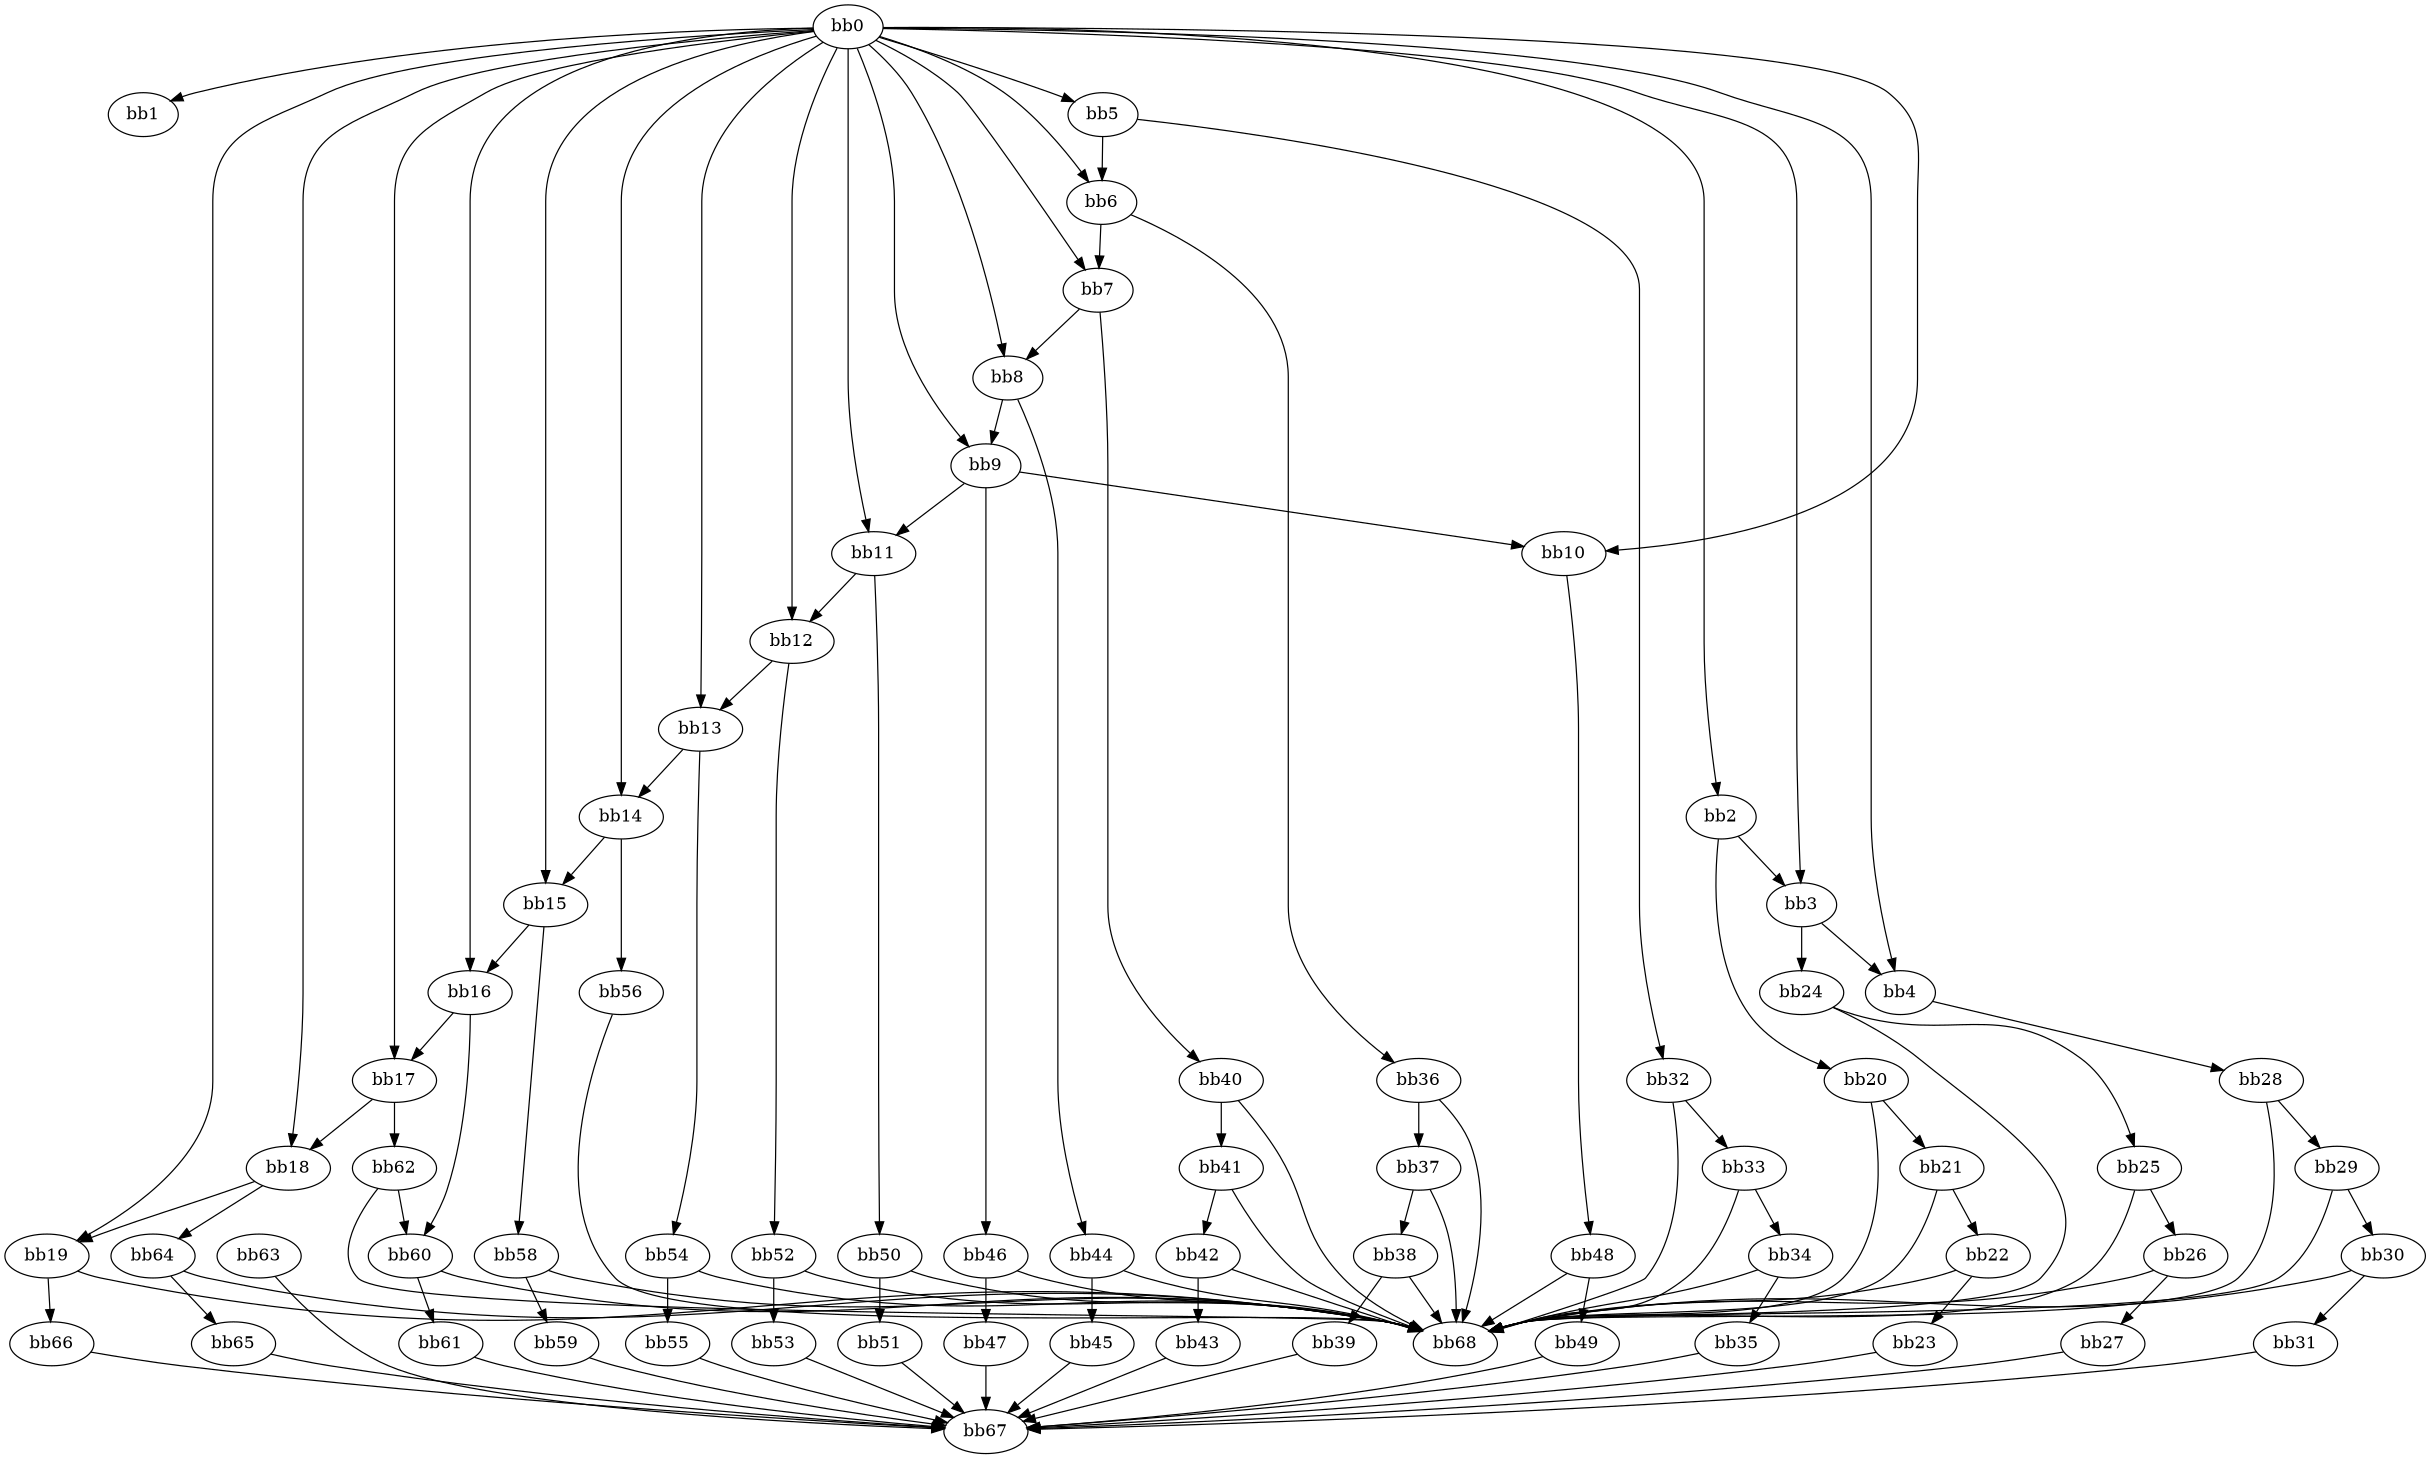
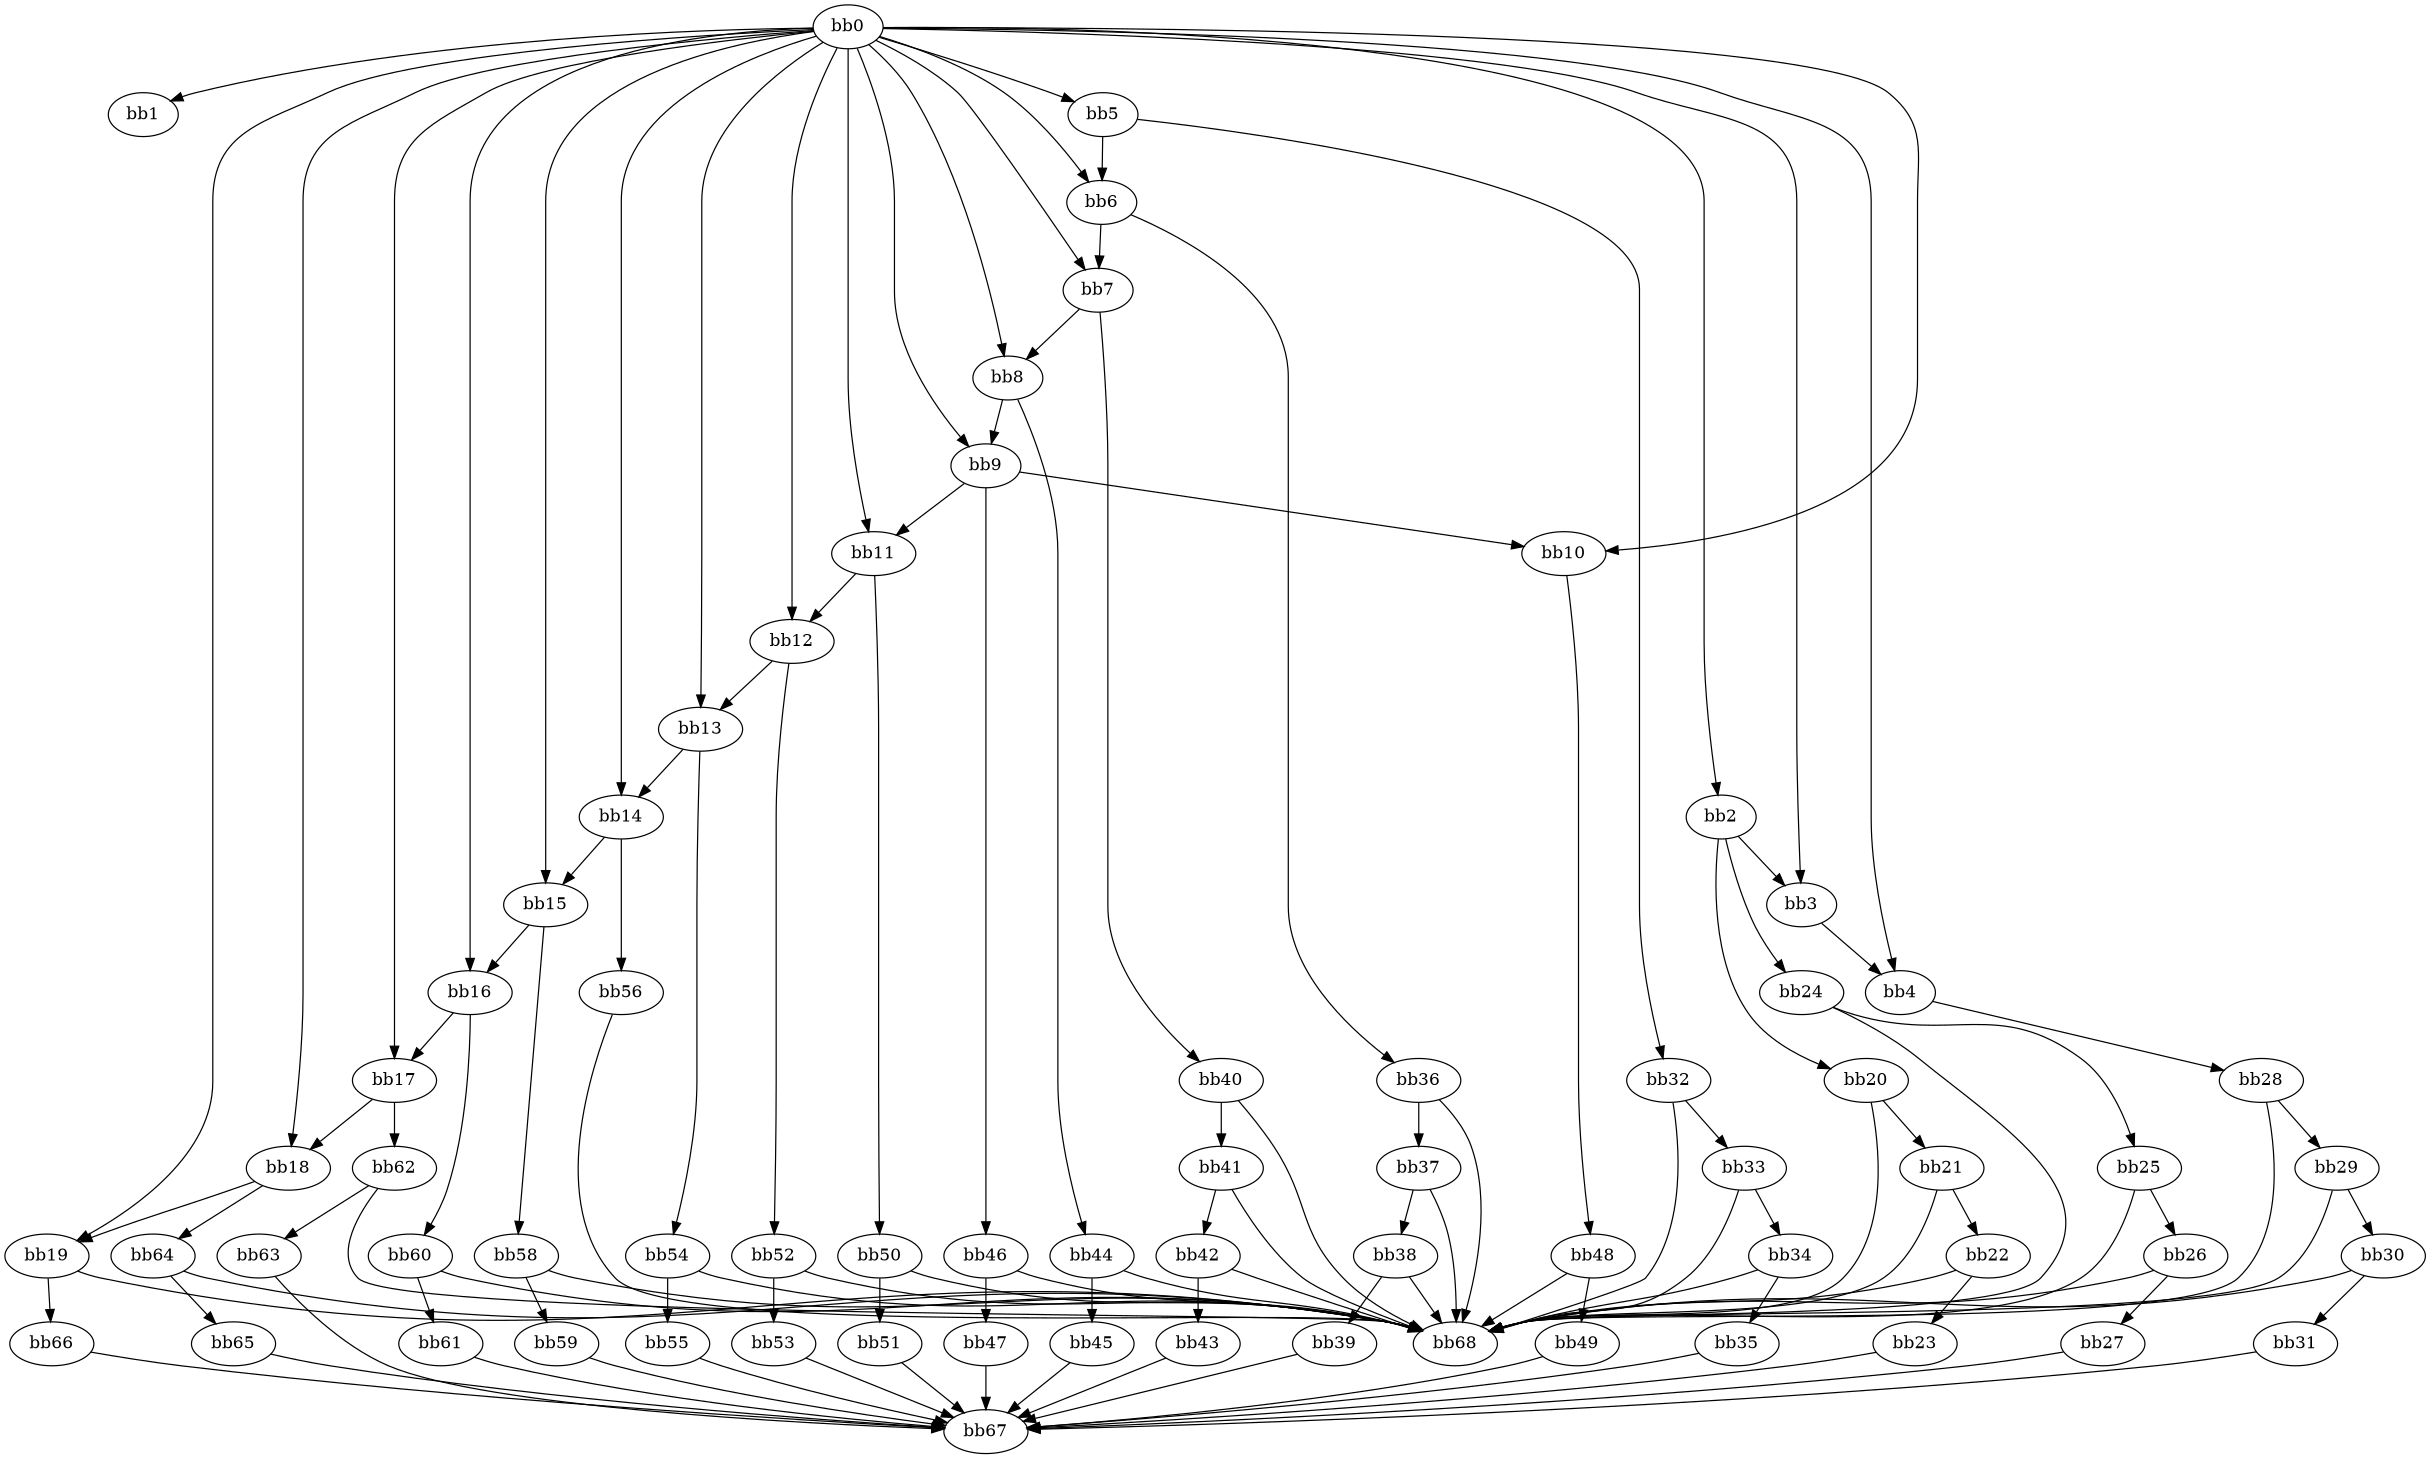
edge "bb3" -> "bb24": now "bb2" -> "bb24"
edge "bb62" -> "bb60": now "bb62" -> "bb63"
